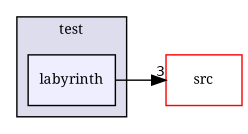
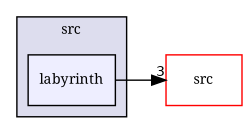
cluster "test": label "test" -> "src"
